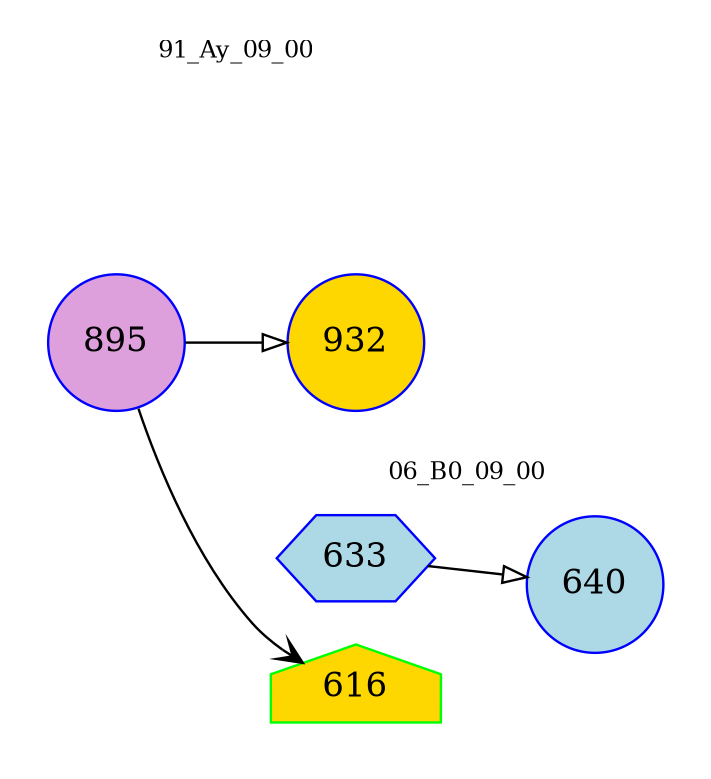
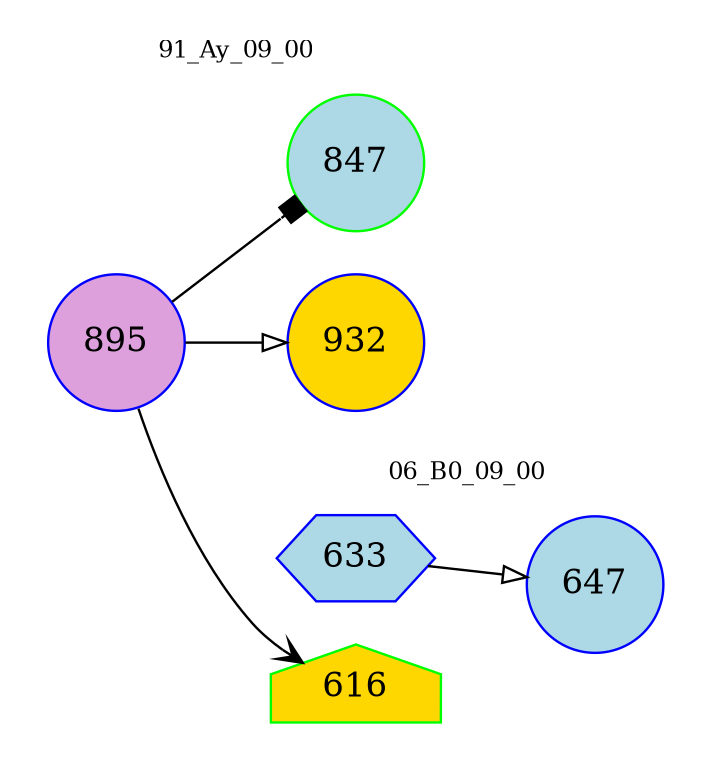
node "847": added
node "640": label "640" -> "647"
